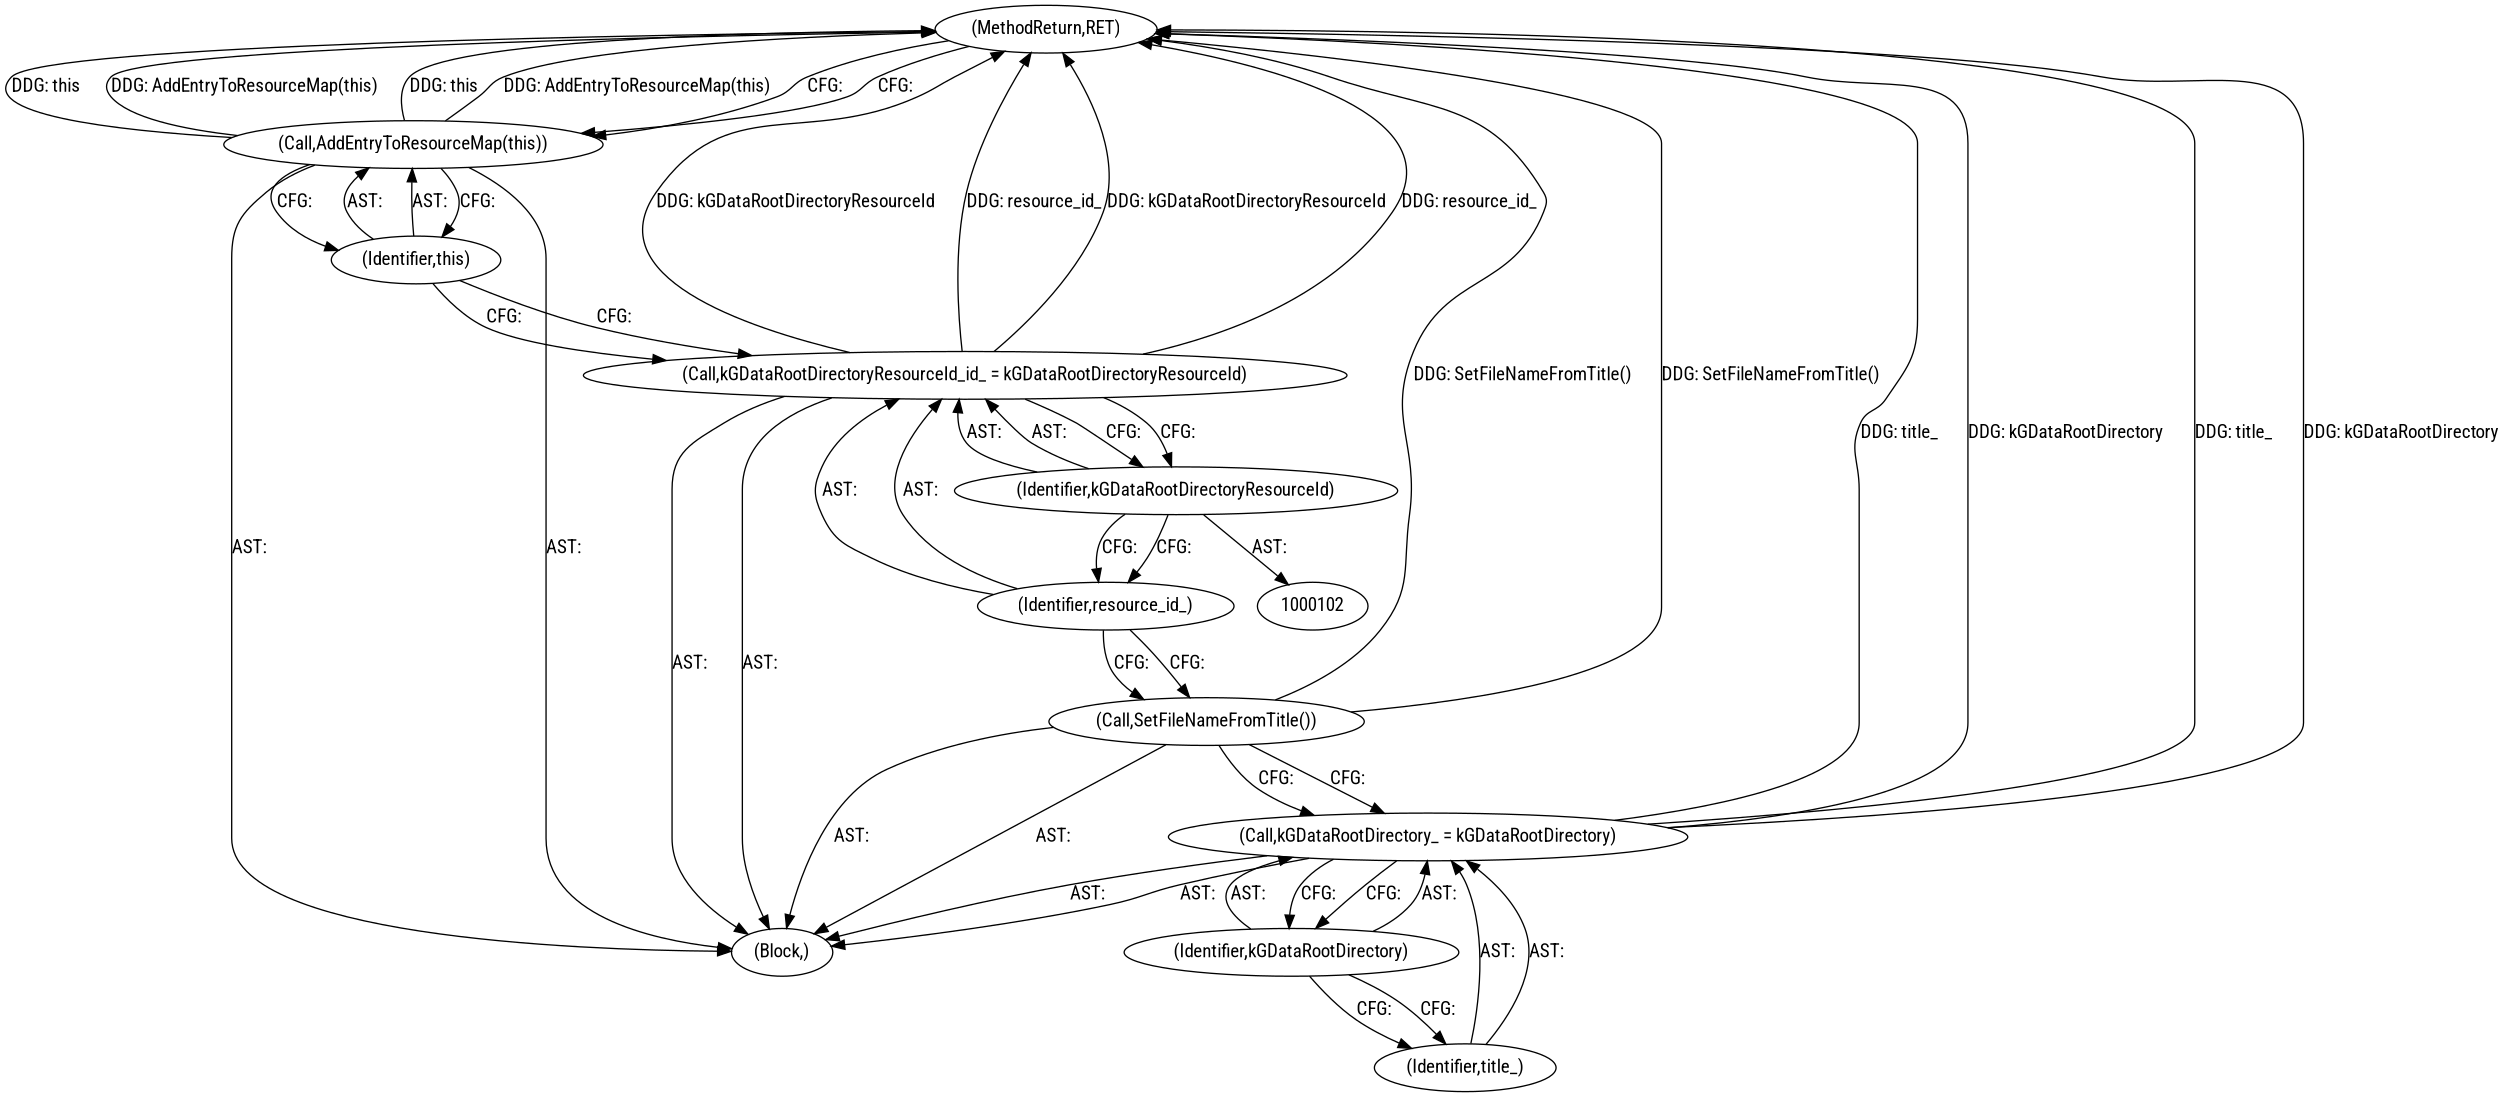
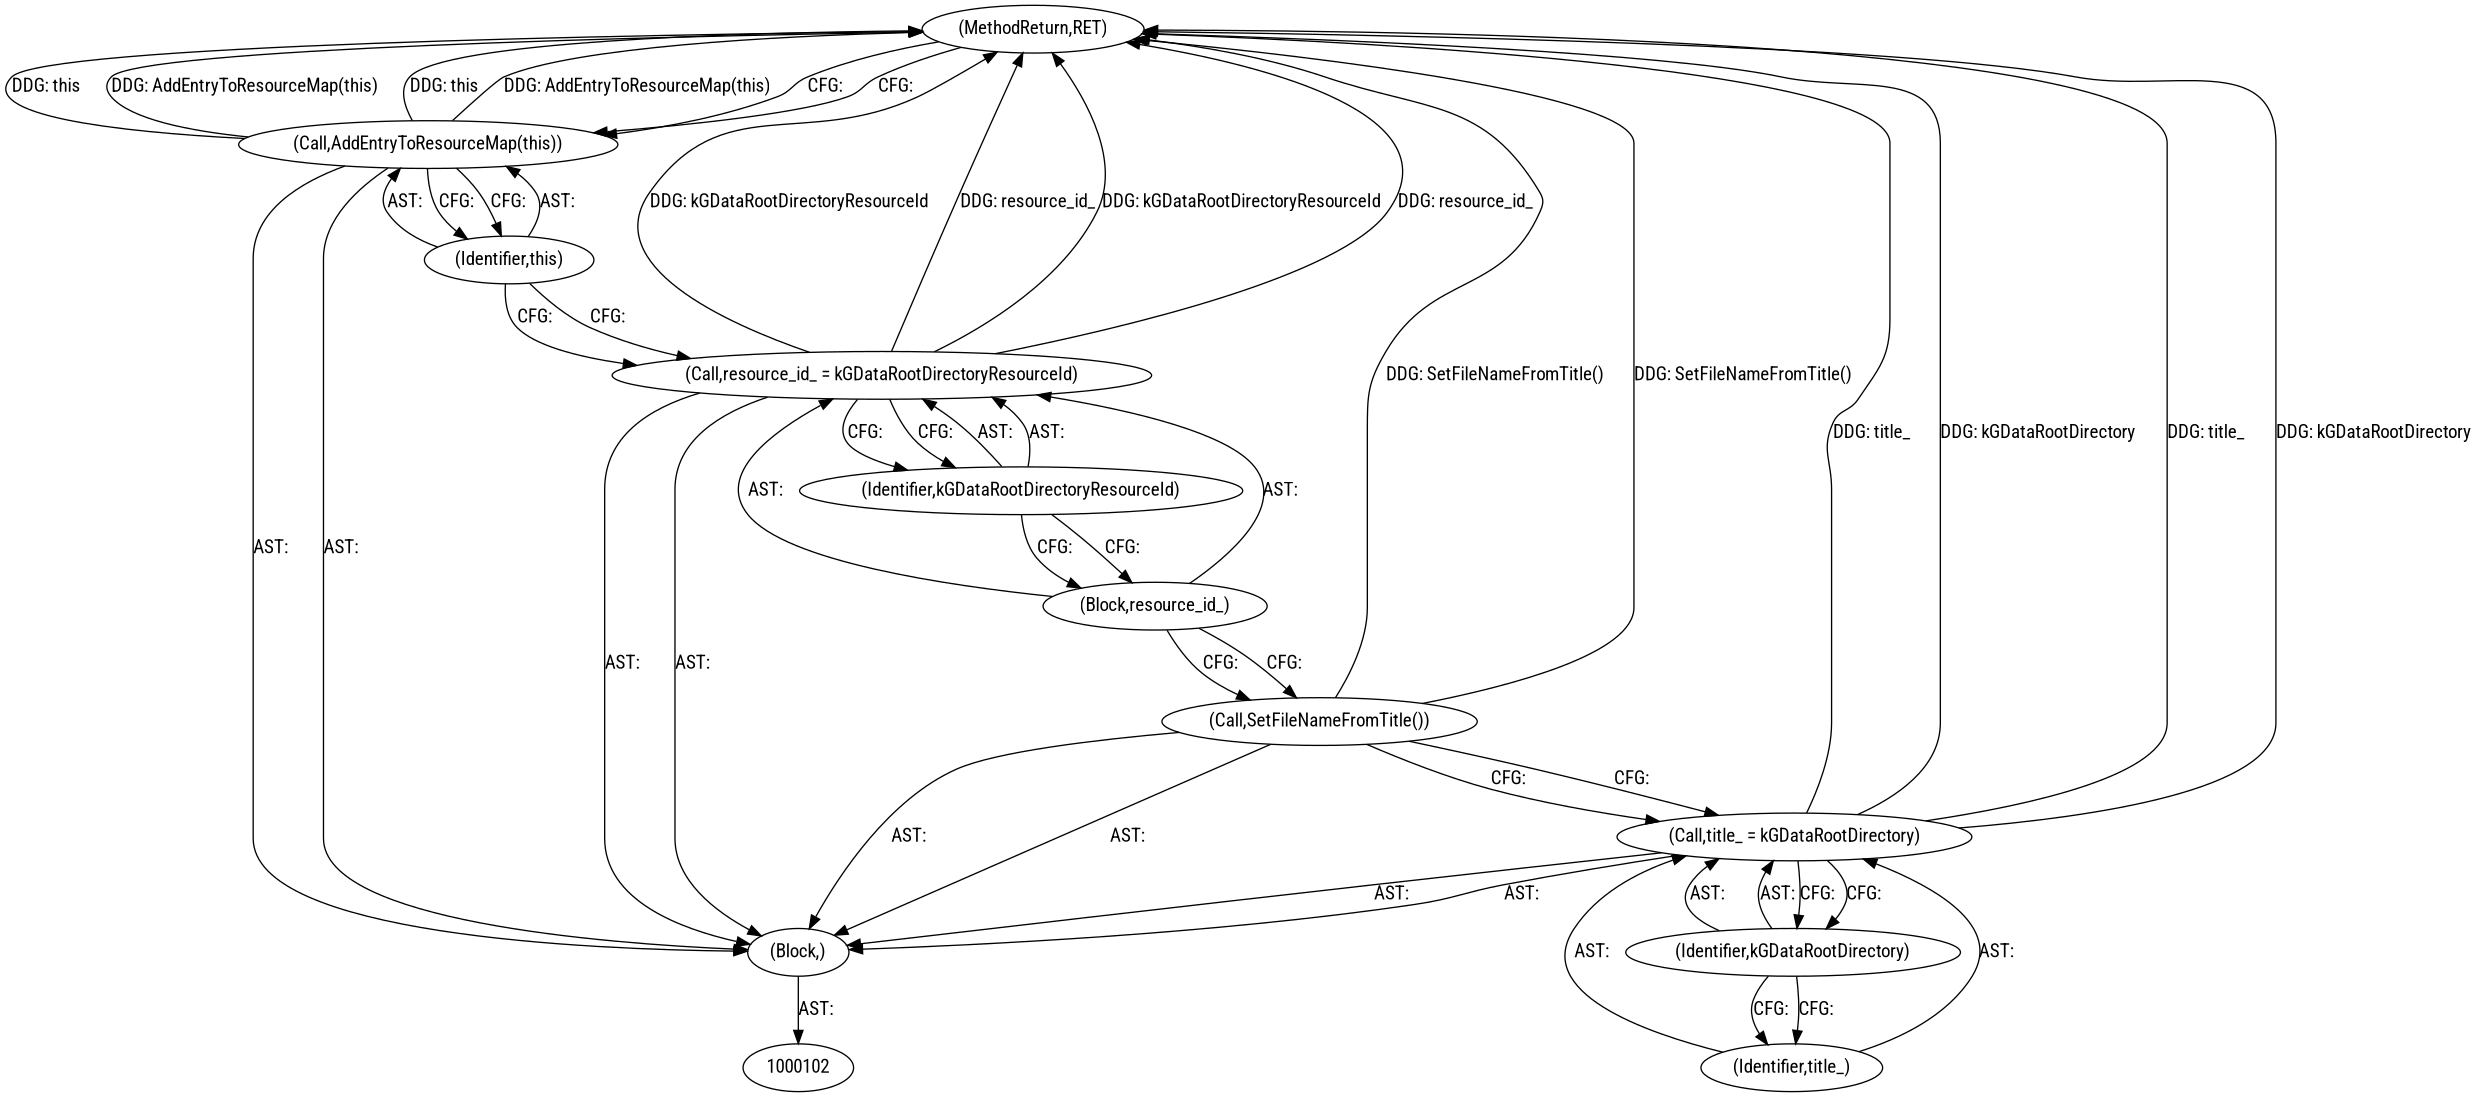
node "(Call,kGDataRootDirectoryResourceId_id_ = kGDataRootDirectoryResourceId)": label "(Call,kGDataRootDirectoryResourceId_id_ = kGDataRootDirectoryResourceId)" -> "(Call,resource_id_ = kGDataRootDirectoryResourceId)"
edge "(Identifier,kGDataRootDirectoryResourceId)" -> "1000102": now "(Block,)" -> "1000102"
node "(Identifier,resource_id_)": label "(Identifier,resource_id_)" -> "(Block,resource_id_)"
node "(Call,kGDataRootDirectory_ = kGDataRootDirectory)": label "(Call,kGDataRootDirectory_ = kGDataRootDirectory)" -> "(Call,title_ = kGDataRootDirectory)"
